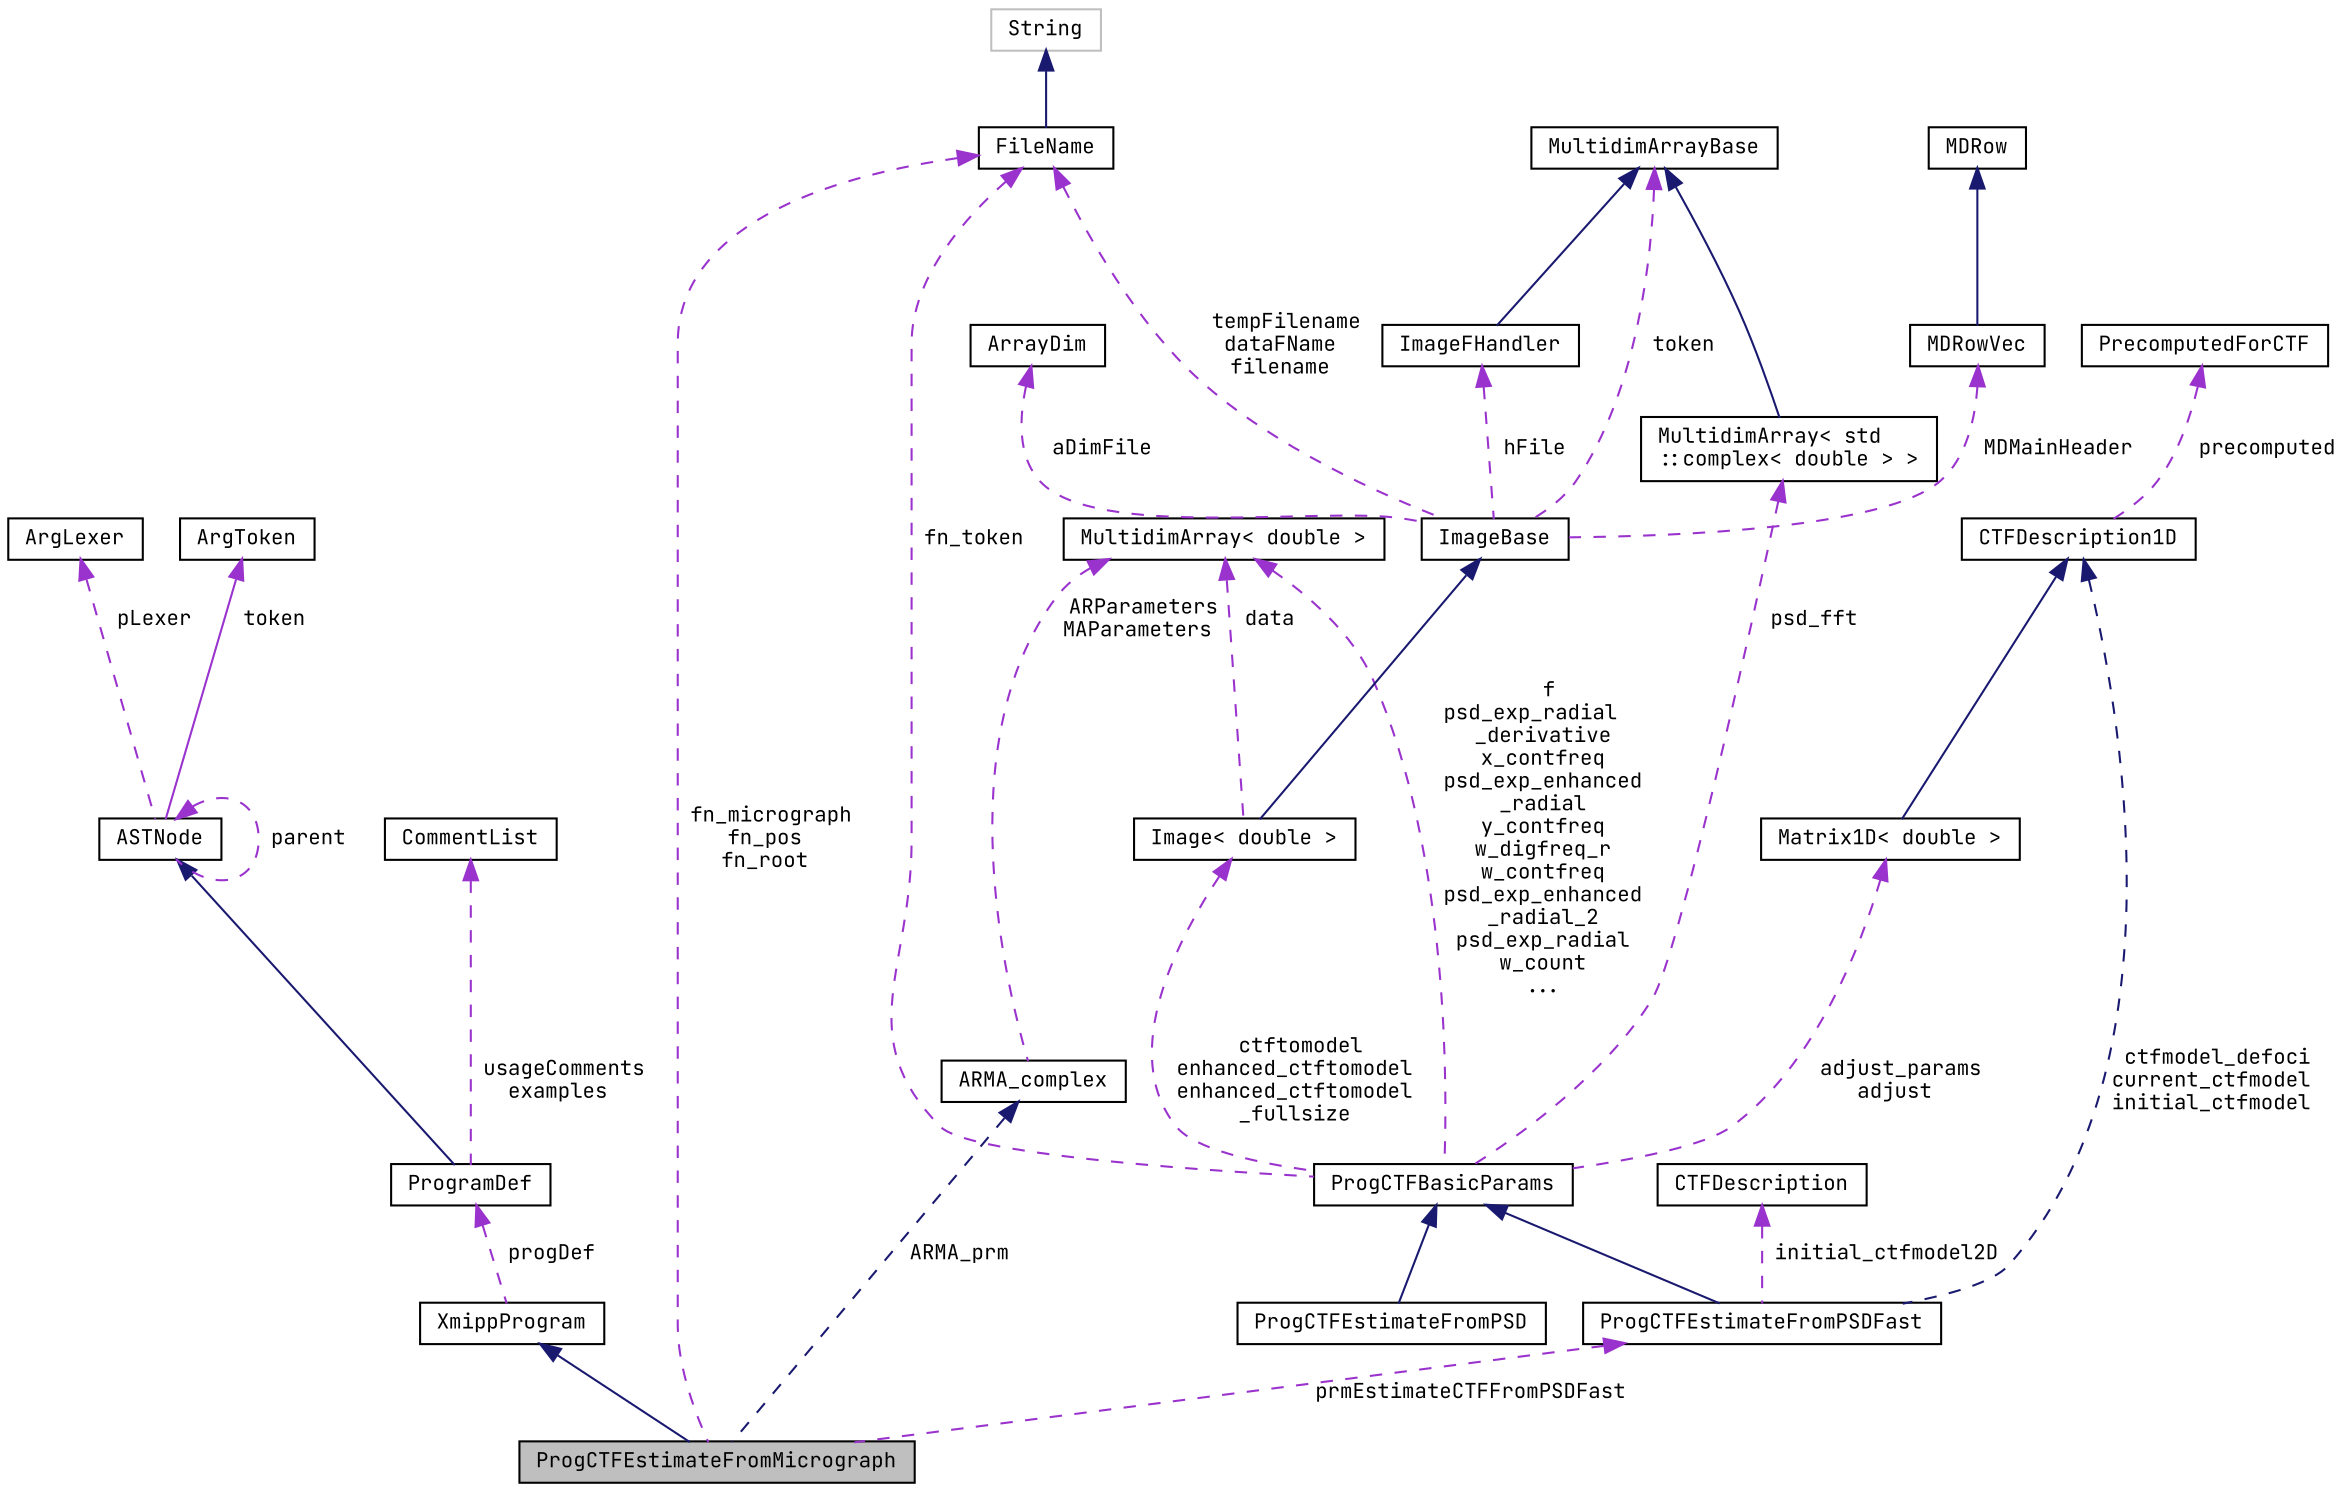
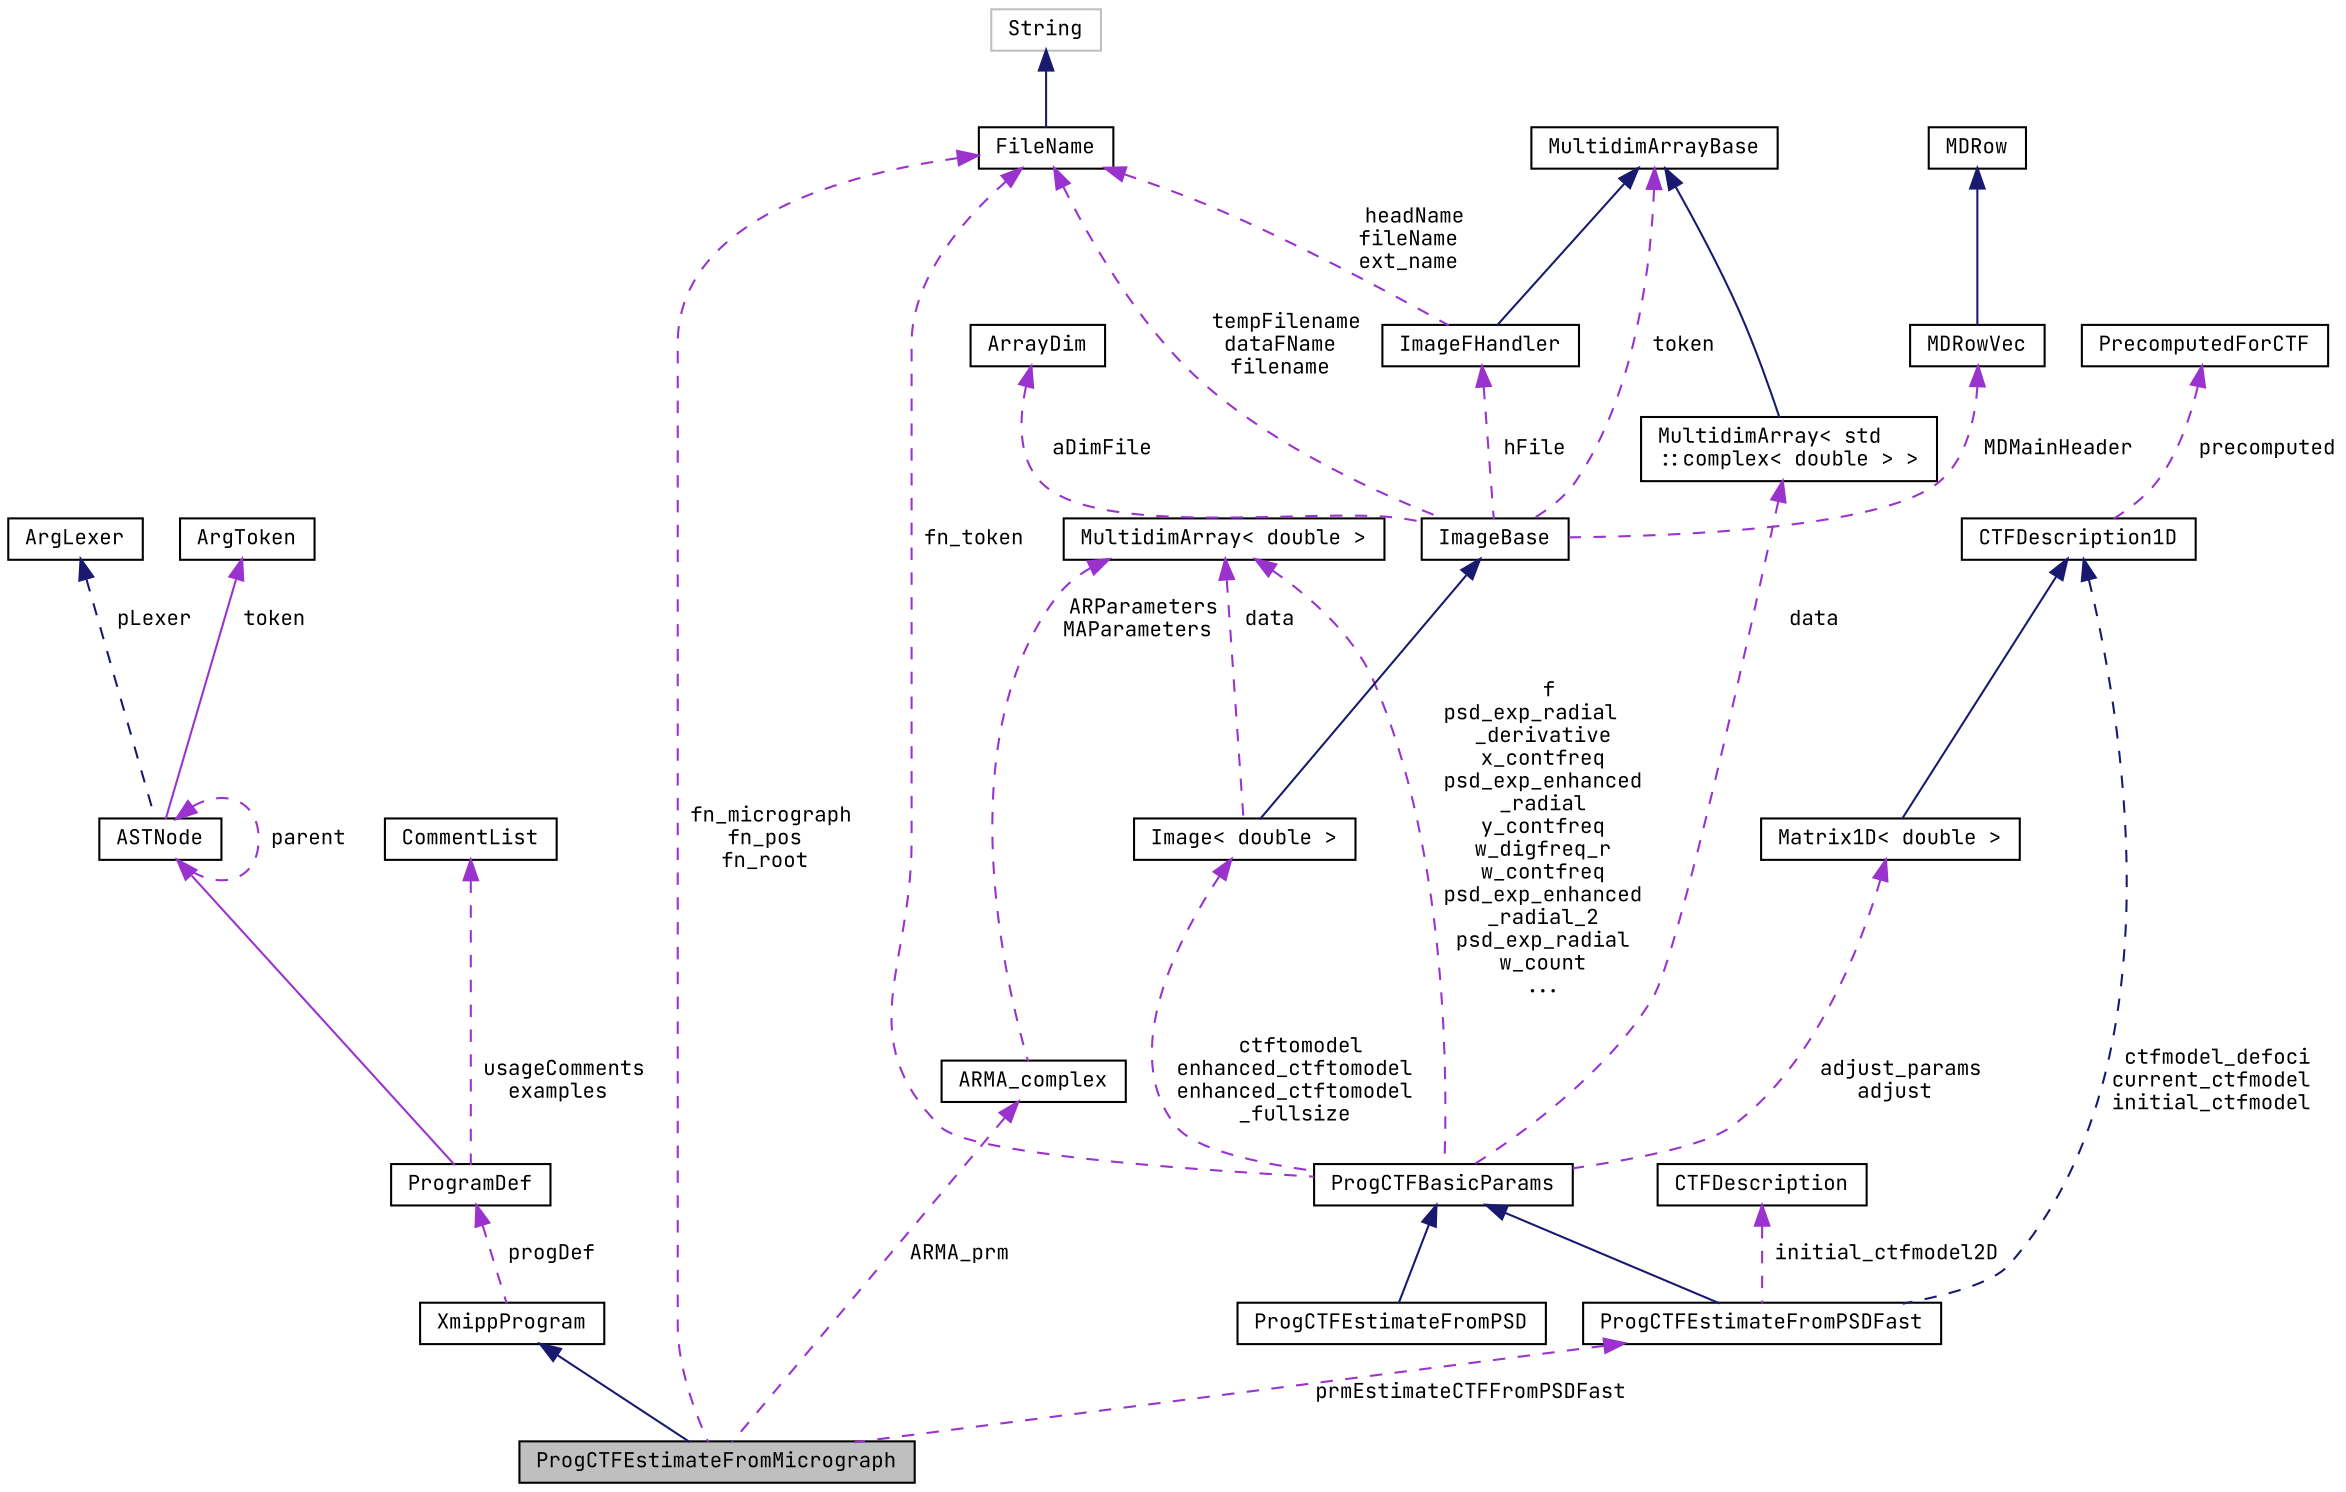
edge "ImageFHandler" -> "FileName": added, label "headName fileName ext_name"
edge "ProgCTFBasicParams" -> "MultidimArray< std ::complex< double > >": label " psd_fft" -> " data"
edge "ASTNode" -> "ArgLexer": color darkorchid3 -> midnightblue
edge "ProgramDef" -> "ASTNode": color midnightblue -> darkorchid3
edge "ProgCTFEstimateFromMicrograph" -> "ARMA_complex": color midnightblue -> darkorchid3
